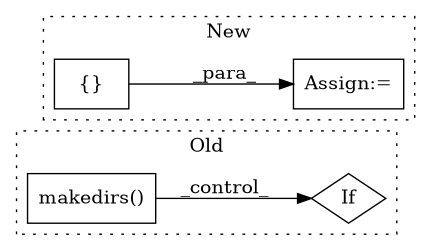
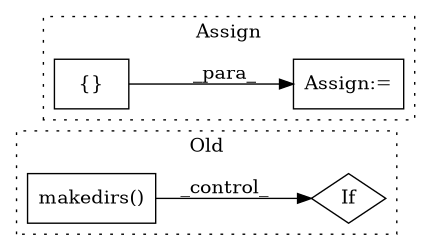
cluster "New": label "New" -> "Assign"
